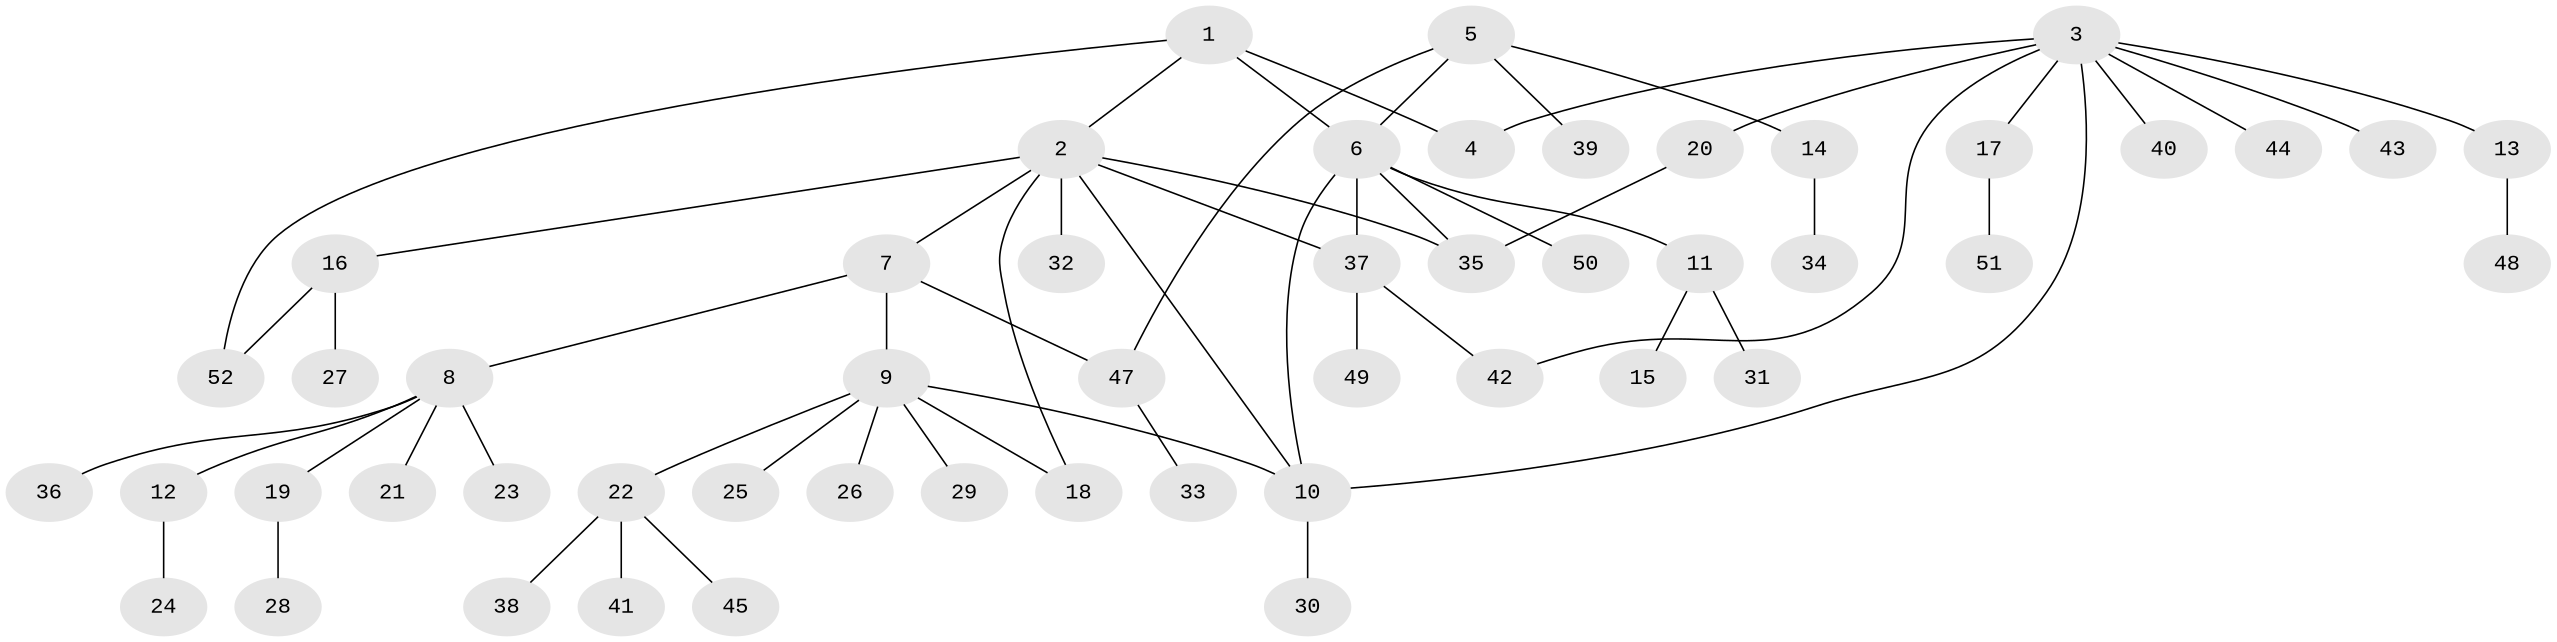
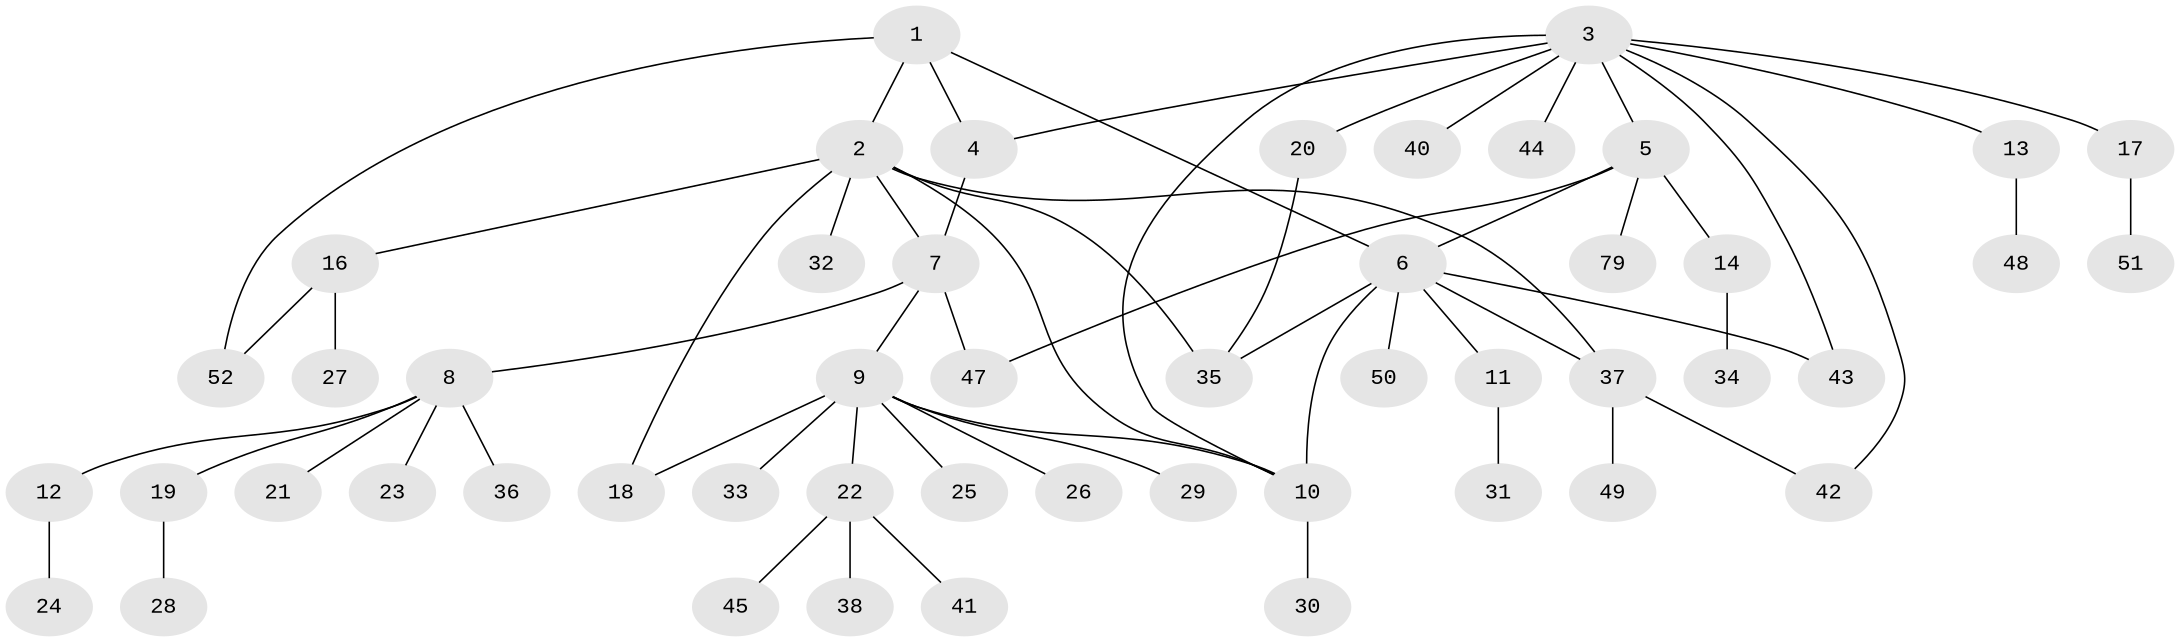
edge "3" -- "5": added
node "39": label "39" -> "79"
edge "4" -- "7": added
edge "6" -- "43": added
node "15": removed
edge "47" -- "33": now "9" -- "33"
